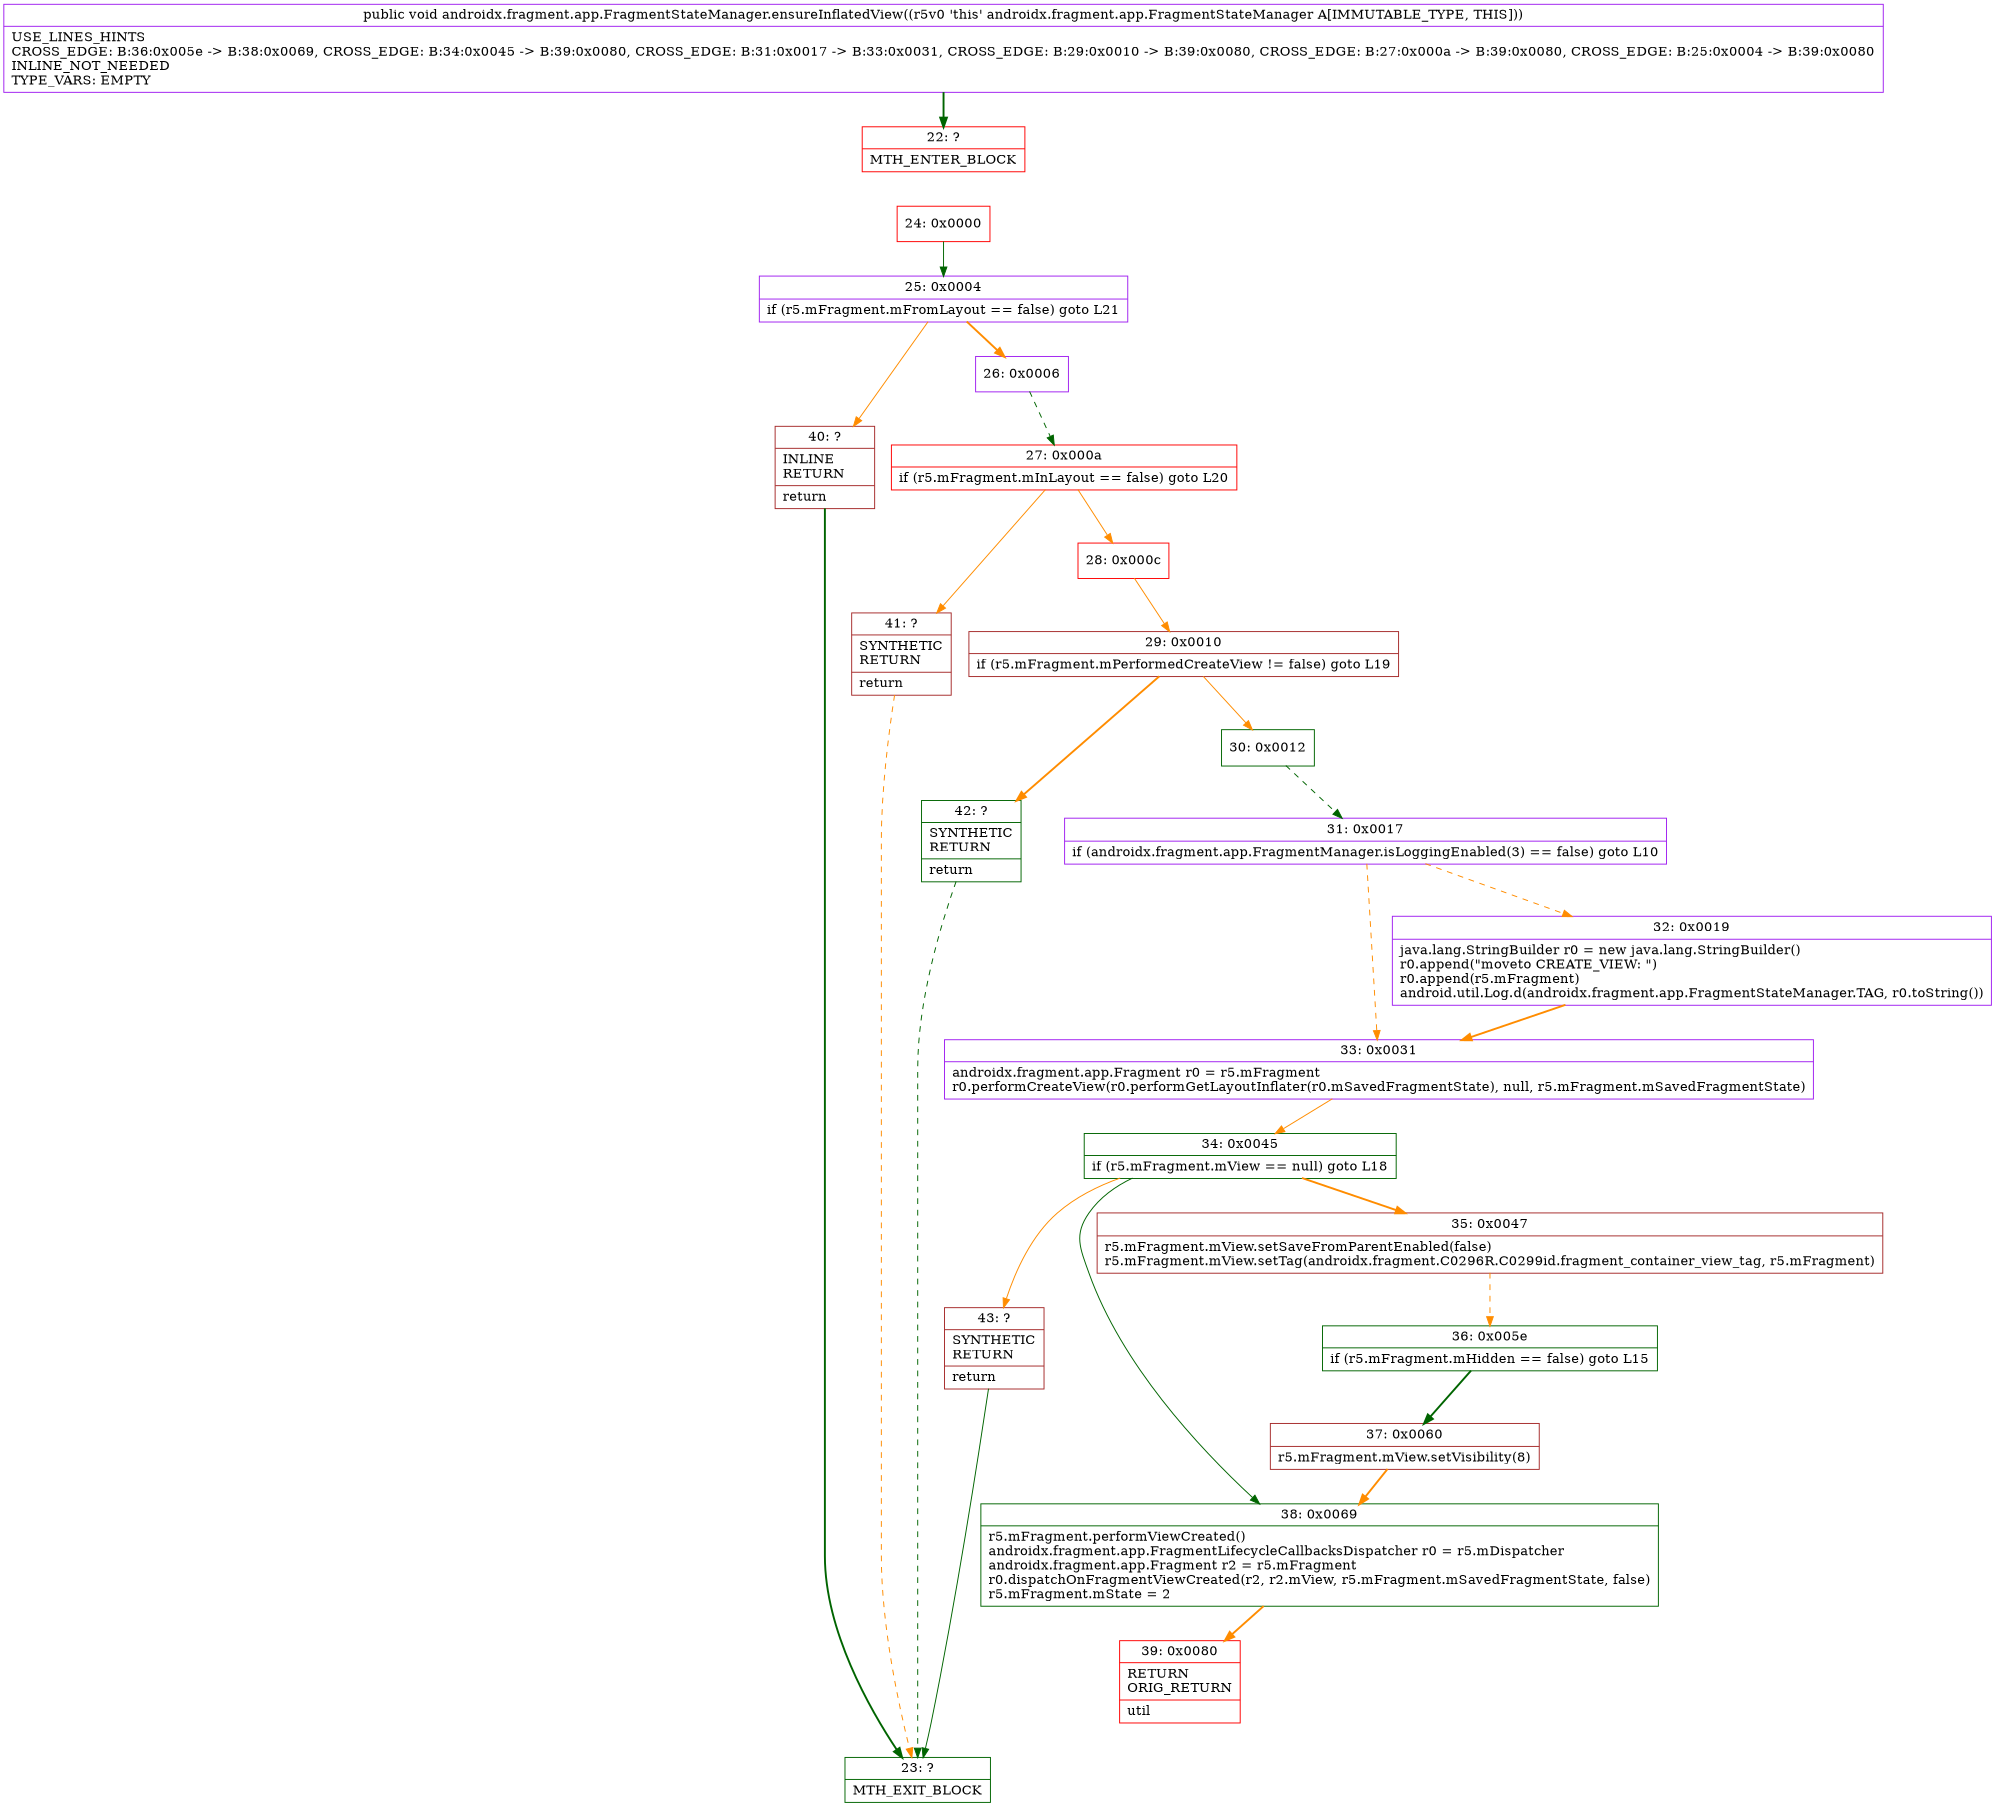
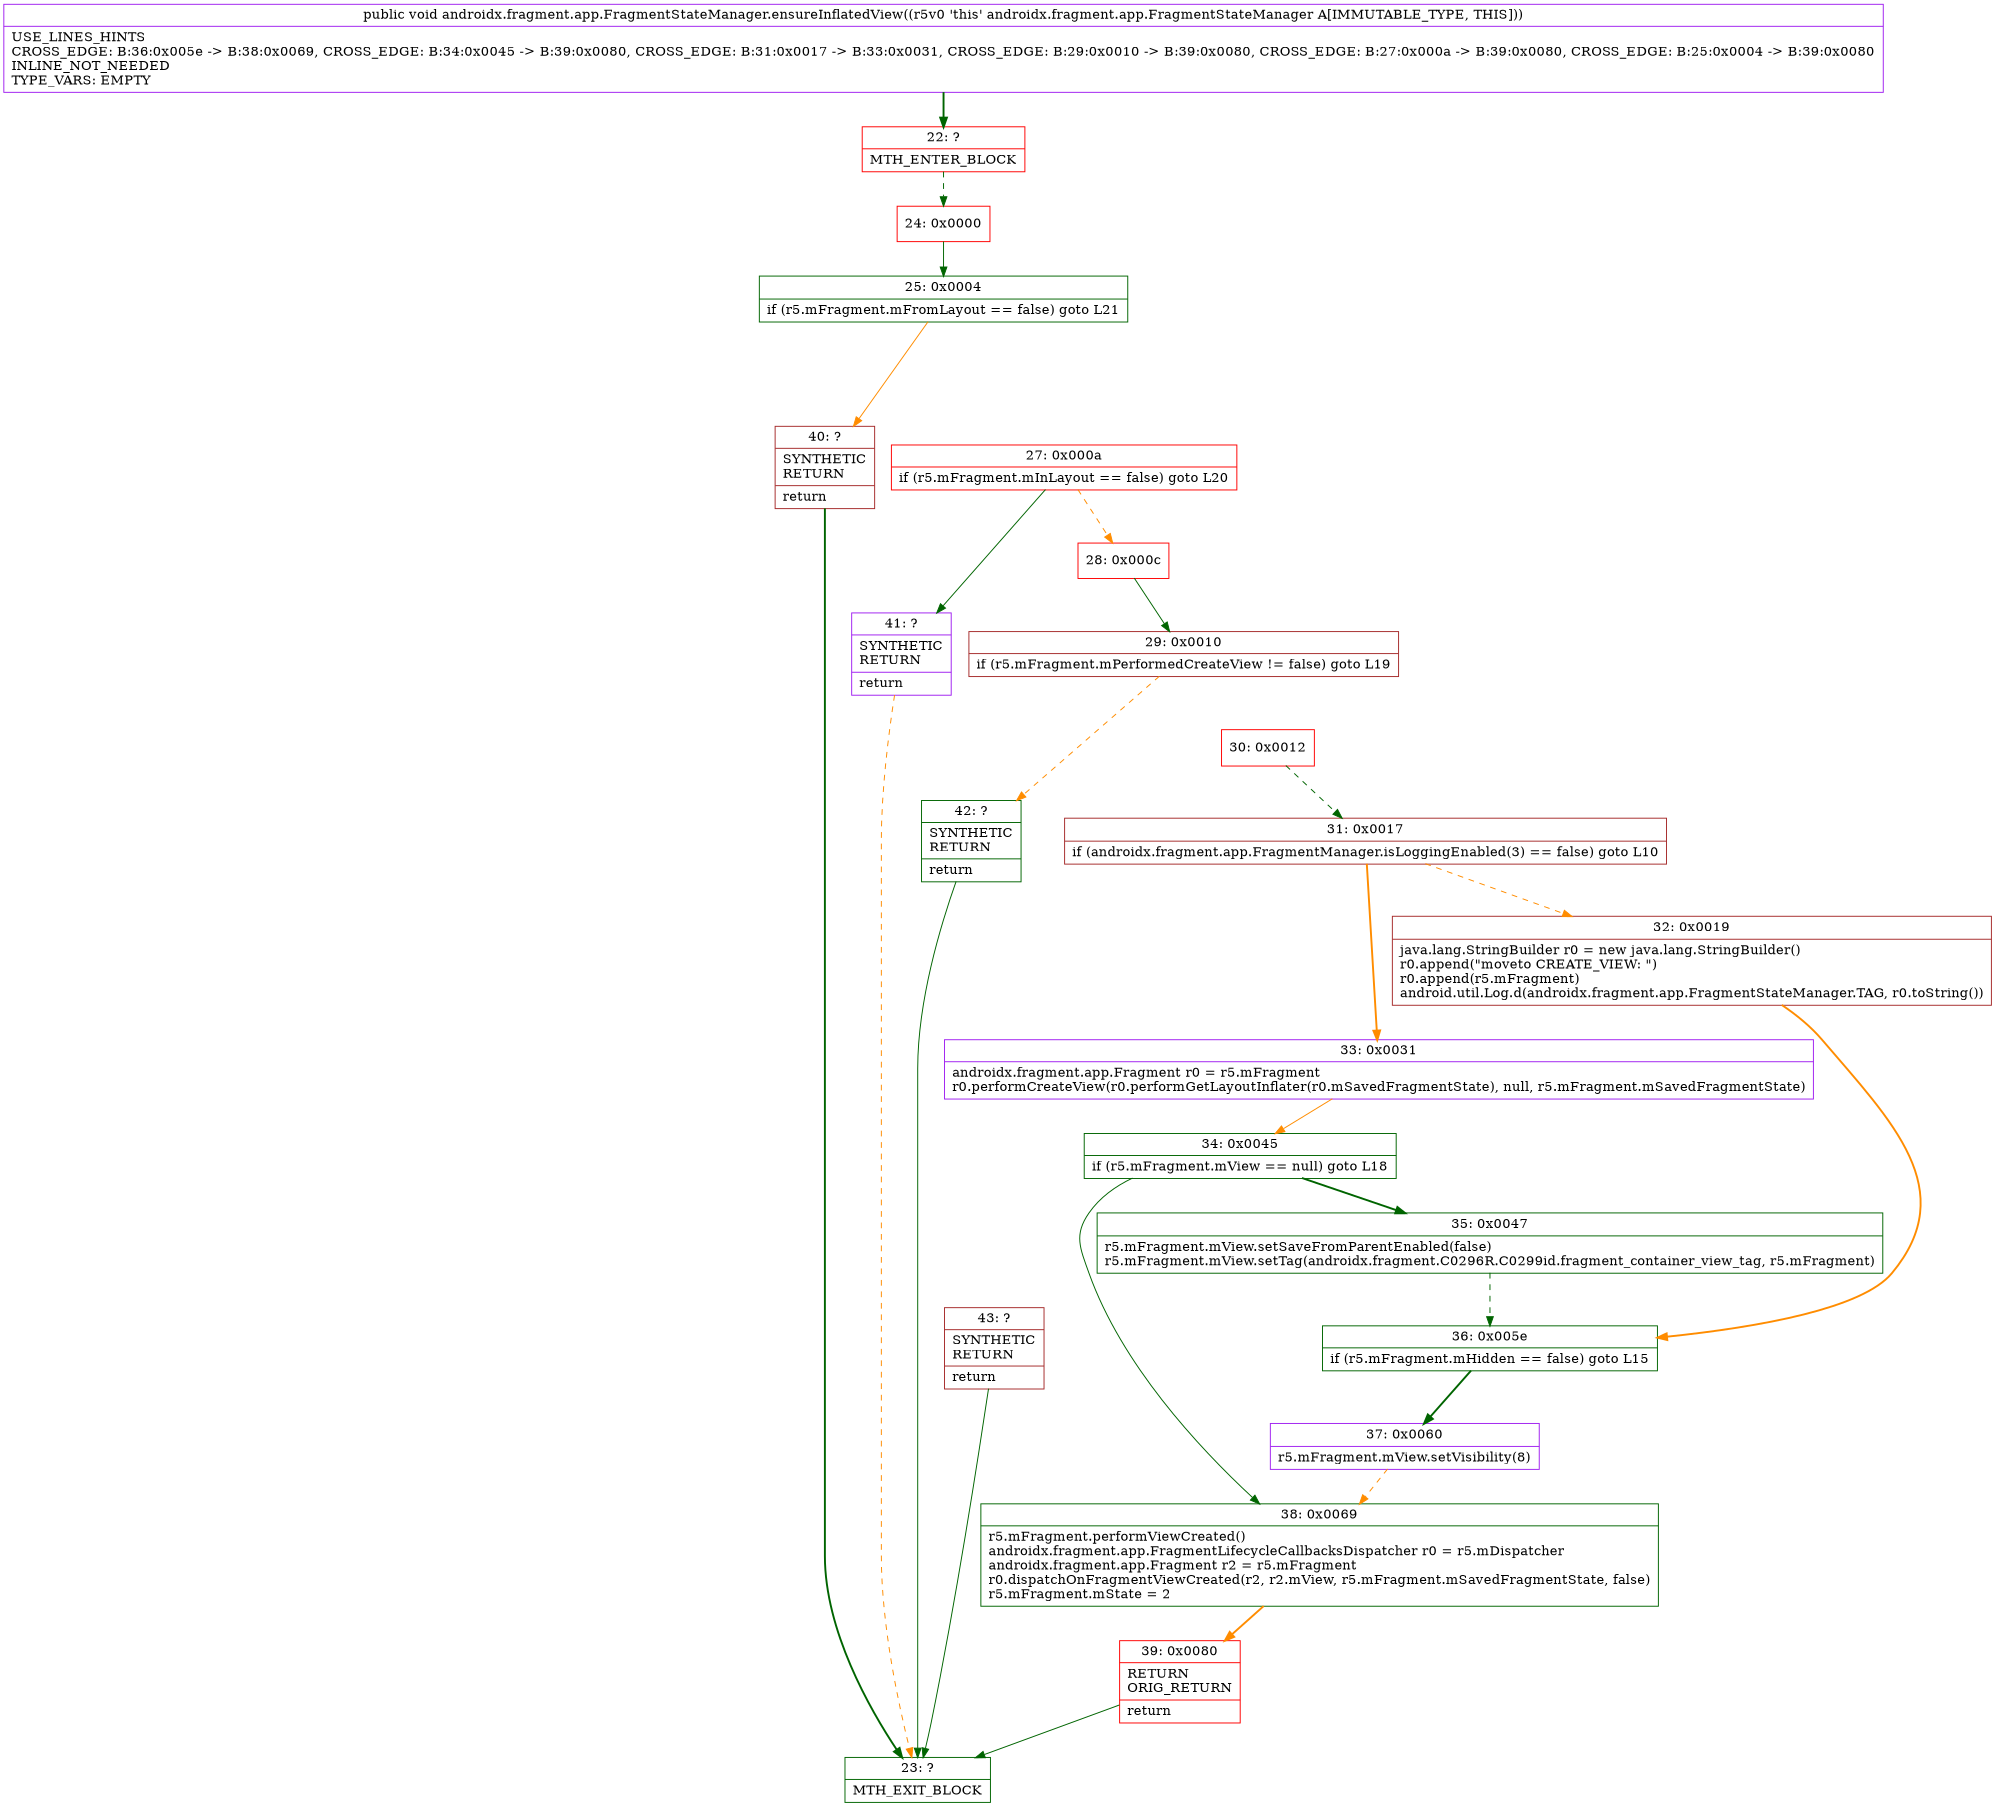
edge "22: ?" -> "24: 0x0000": added
node "25: 0x0004": color purple -> darkgreen
node "26: 0x0006": removed
node "40: ?": text "INLINE" -> "SYNTHETIC"
edge "27: 0x000a" -> "28: 0x000c": style solid -> dashed
edge "27: 0x000a" -> "41: ?": color darkorange -> darkgreen
edge "28: 0x000c" -> "29: 0x0010": color darkorange -> darkgreen
node "41: ?": color brown -> purple
edge "29: 0x0010" -> "30: 0x0012": removed
edge "29: 0x0010" -> "42: ?": style bold -> dashed
node "30: 0x0012": color darkgreen -> red
node "31: 0x0017": color purple -> brown
edge "31: 0x0017" -> "33: 0x0031": style dashed -> bold
node "32: 0x0019": color purple -> brown
edge "32: 0x0019" -> "33: 0x0031": now "32: 0x0019" -> "36: 0x005e"
edge "34: 0x0045" -> "35: 0x0047": color darkorange -> darkgreen
edge "34: 0x0045" -> "43: ?": removed
node "35: 0x0047": color brown -> darkgreen
edge "35: 0x0047" -> "36: 0x005e": color darkorange -> darkgreen
edge "42: ?" -> "23: ?": style dashed -> solid
node "37: 0x0060": color brown -> purple
edge "37: 0x0060" -> "38: 0x0069": style bold -> dashed
node "39: 0x0080": text "util" -> "return"
edge "39: 0x0080" -> "23: ?": added
